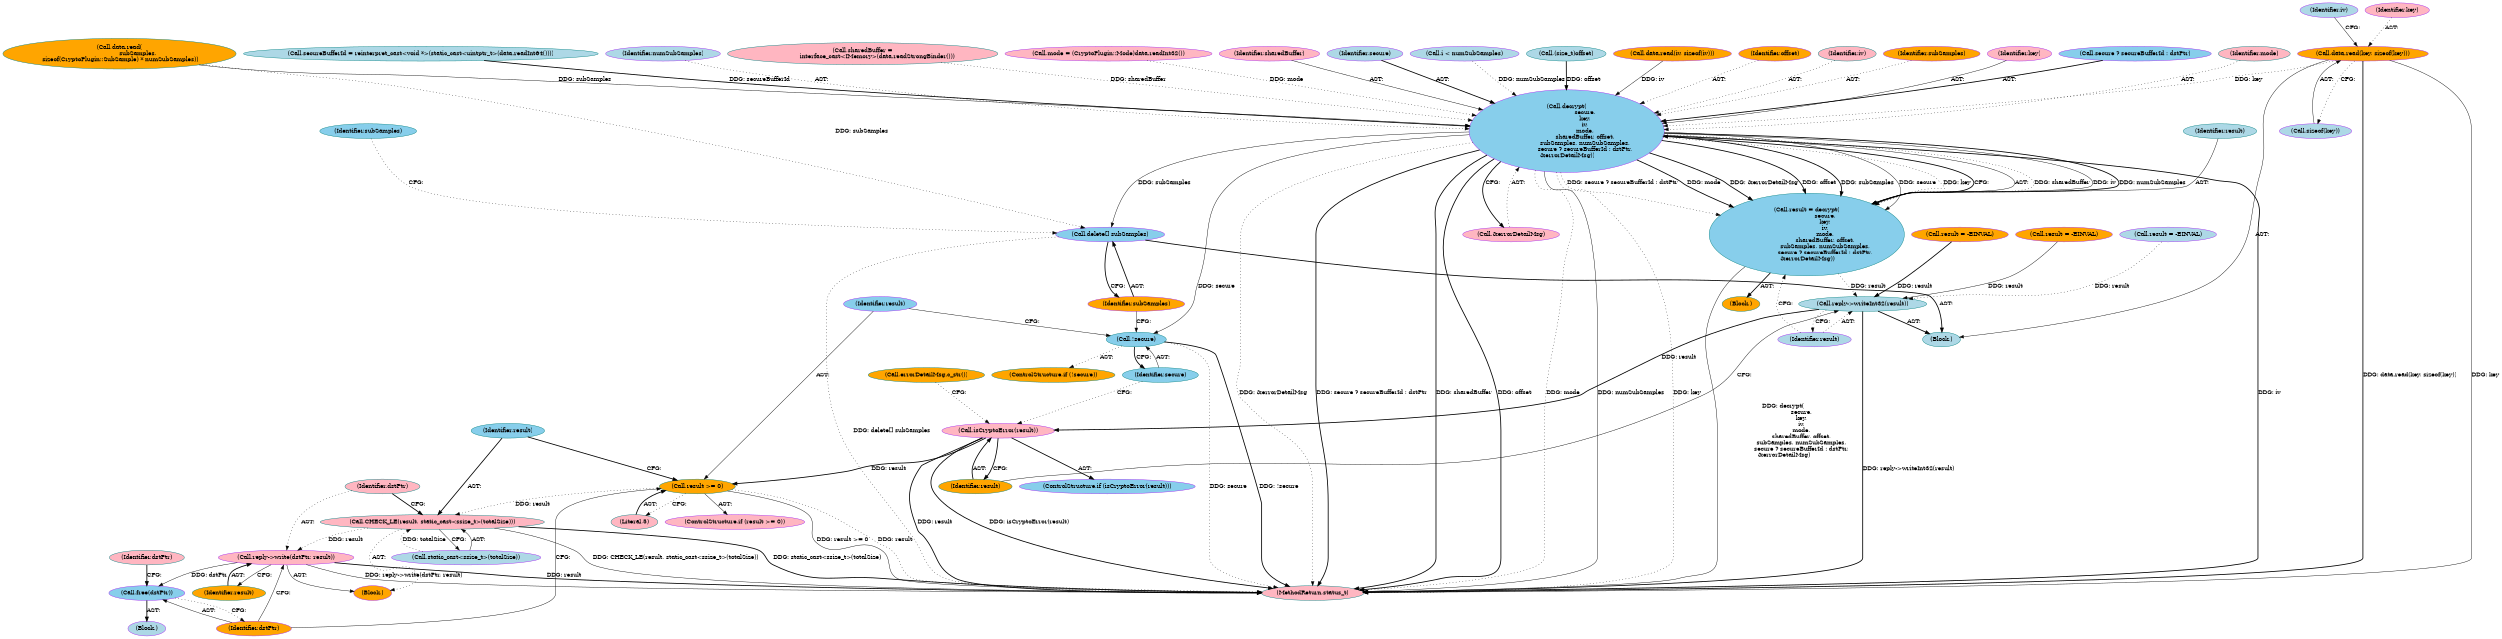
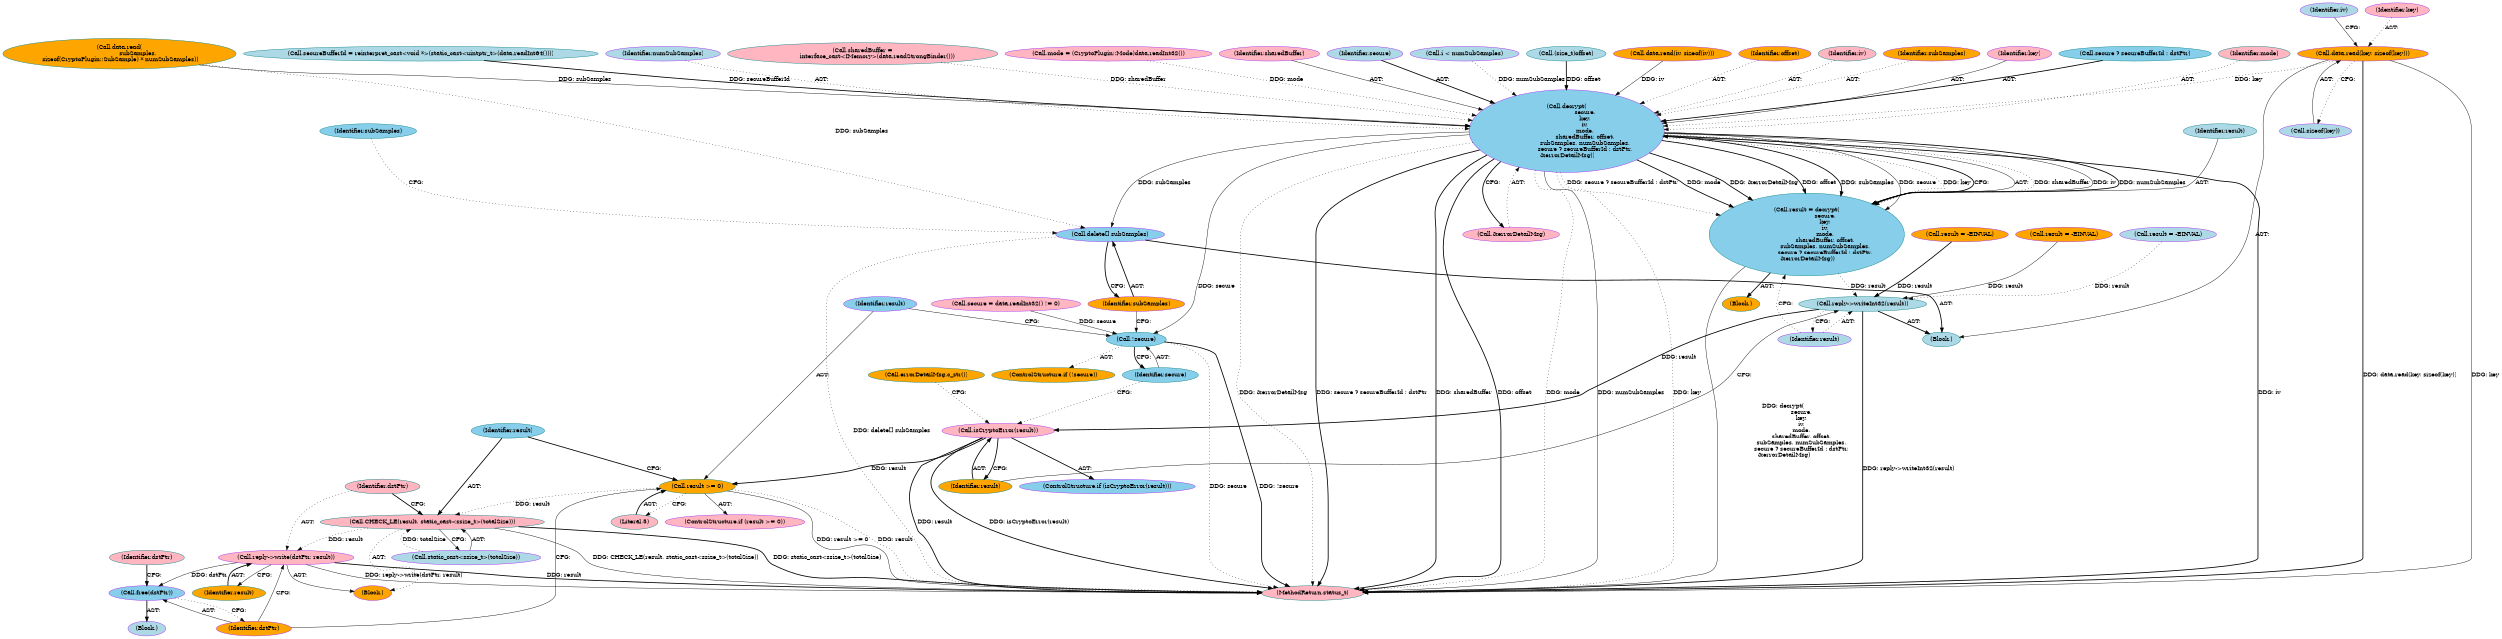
node "(Call,secure ? secureBufferId : dstPtr)": color purple -> teal
node "(Call,secure = data.readInt32() != 0)": added
